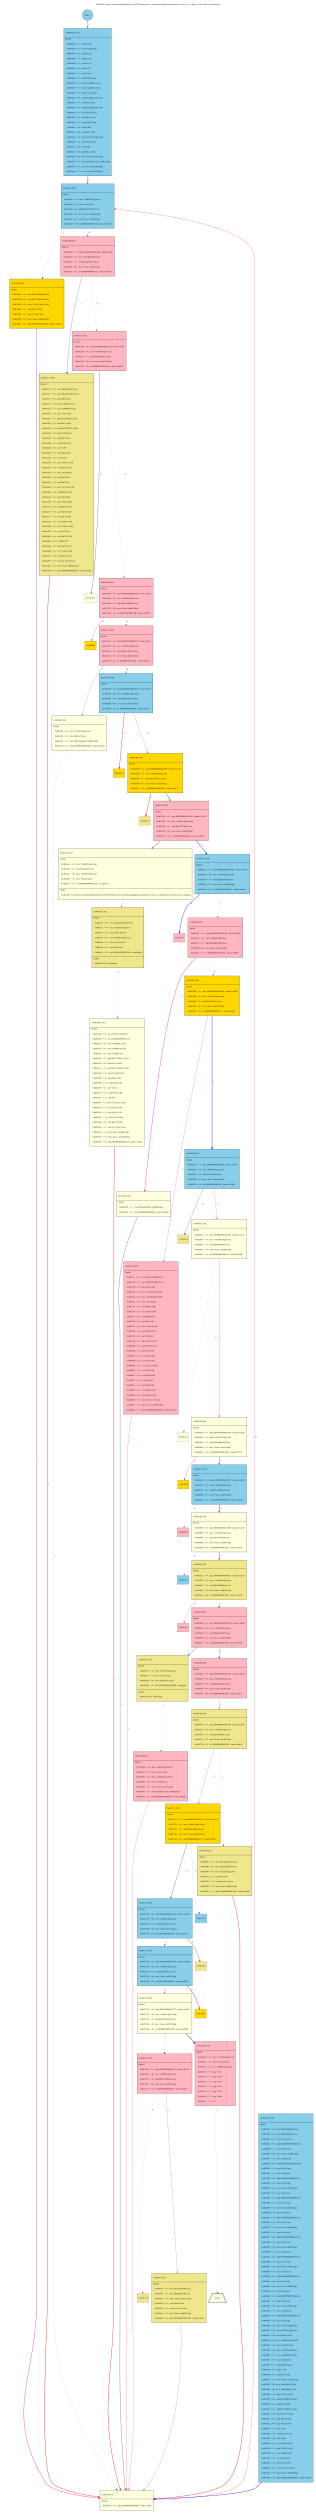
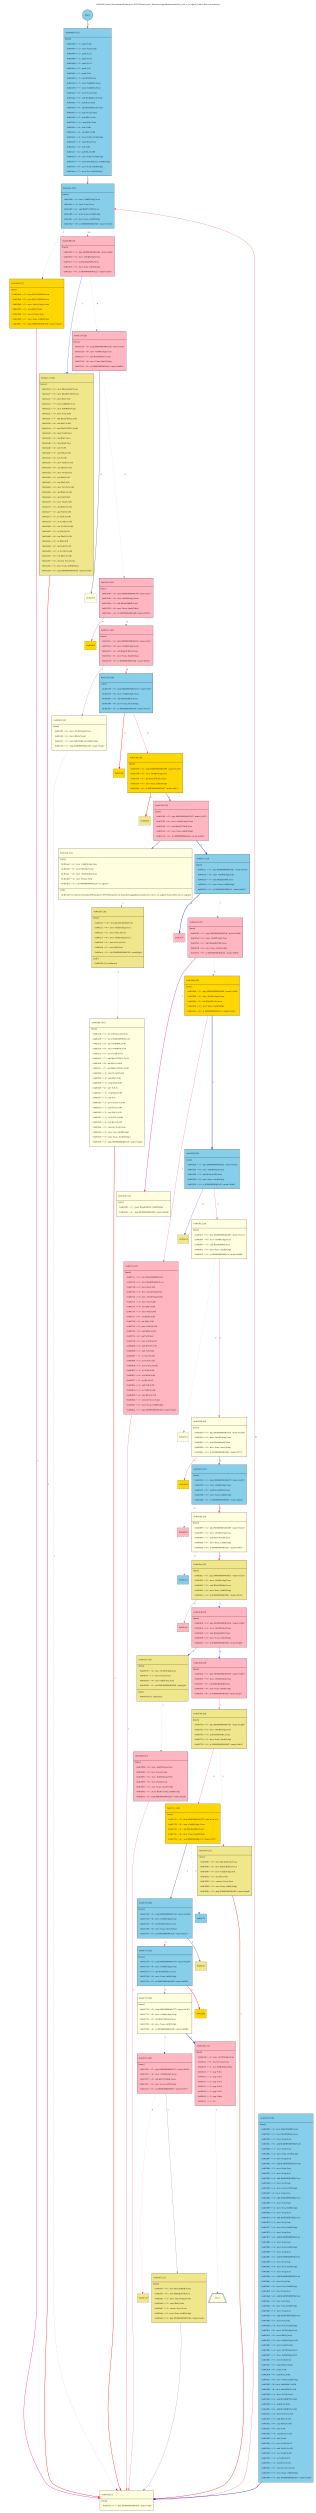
edge "0x401b3b [12]" -> "0x401f26 [5]": removed, label "1"
